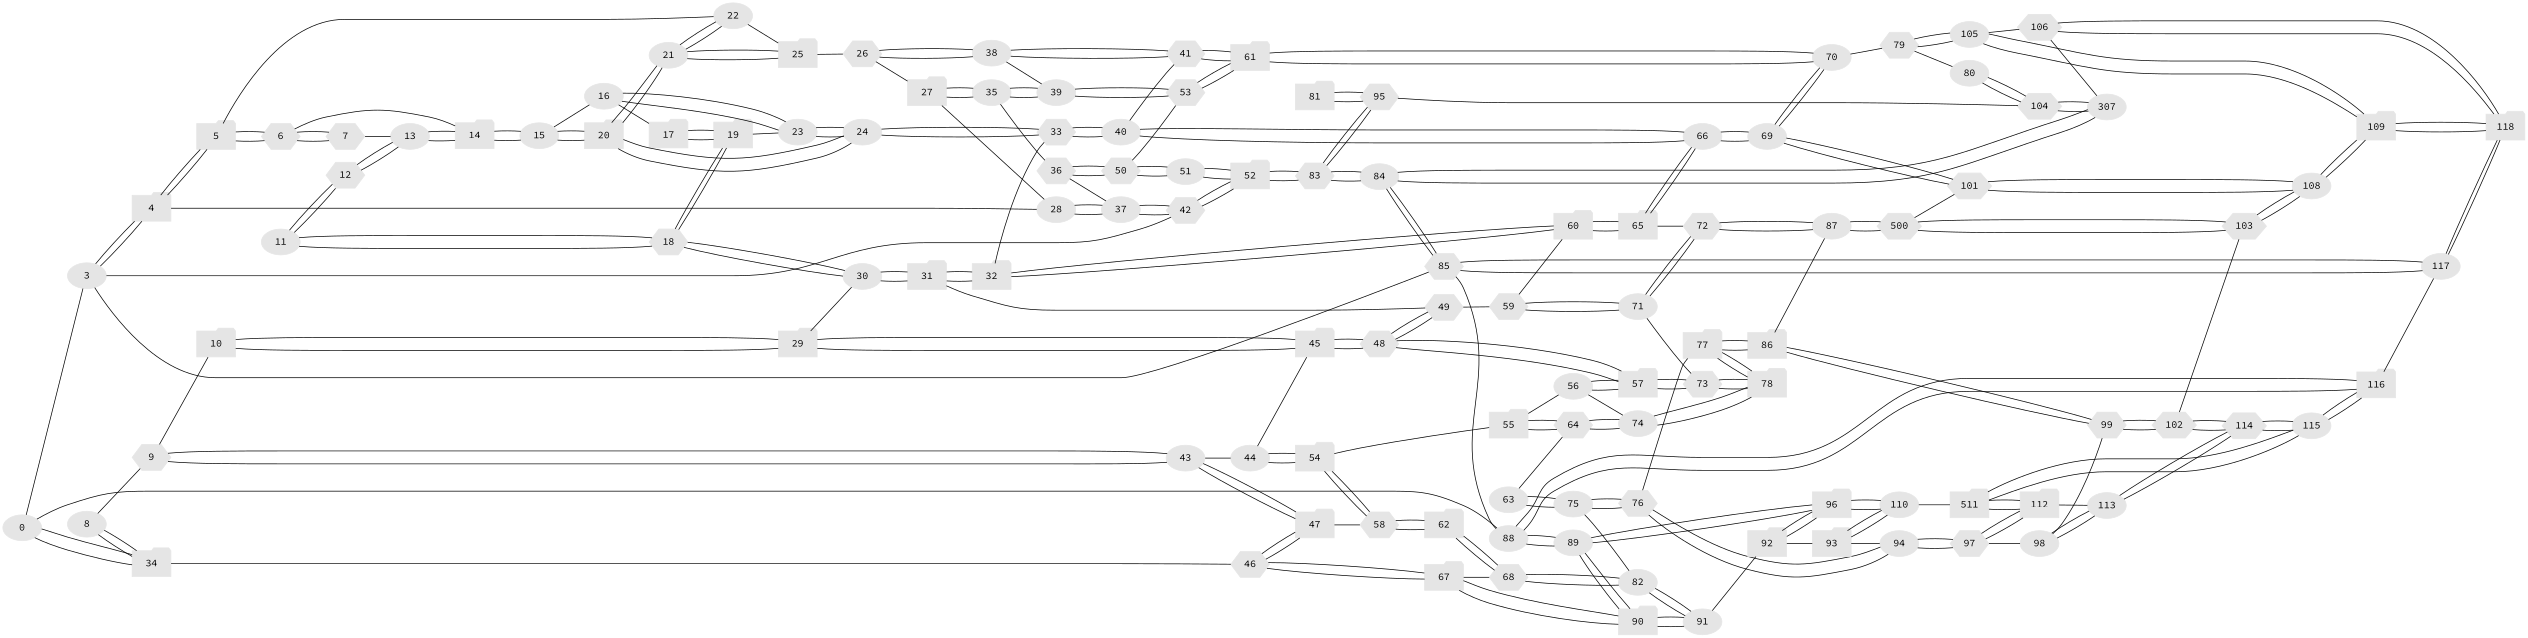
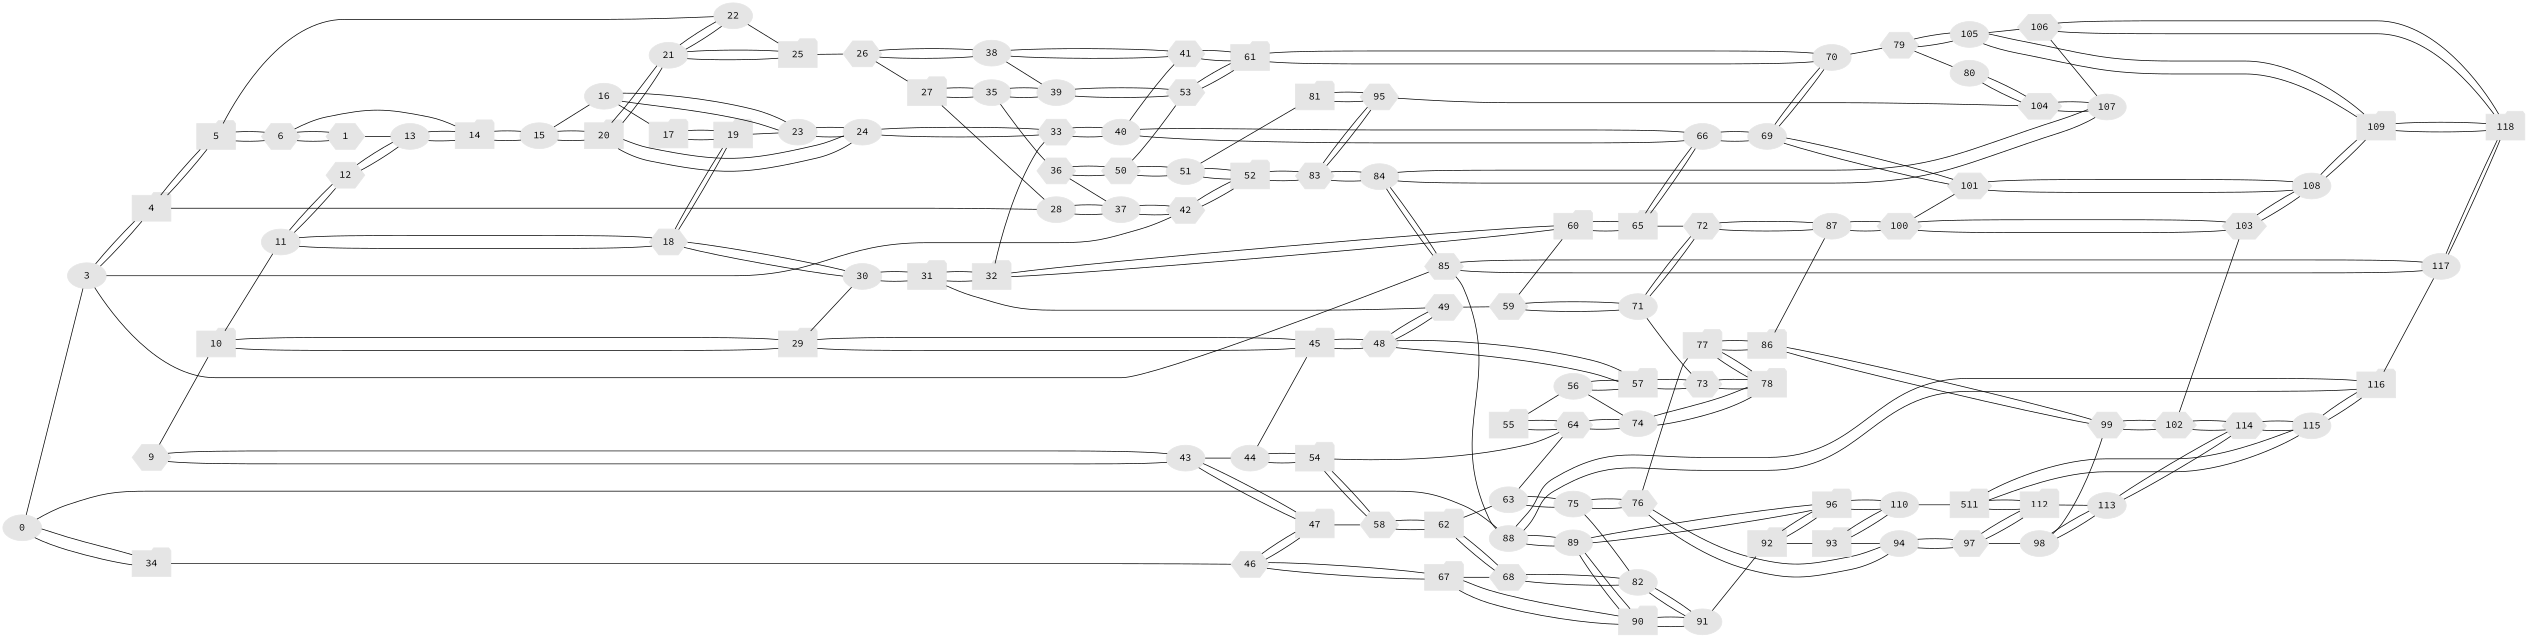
node "307": label "307" -> "107"
node "7": label "7" -> "1"
edge "81" -- "51": added
node "500": label "500" -> "100"
edge "11" -- "10": added
edge "55" -- "54": now "64" -- "54"
edge "63" -- "62": added
node "8": removed
